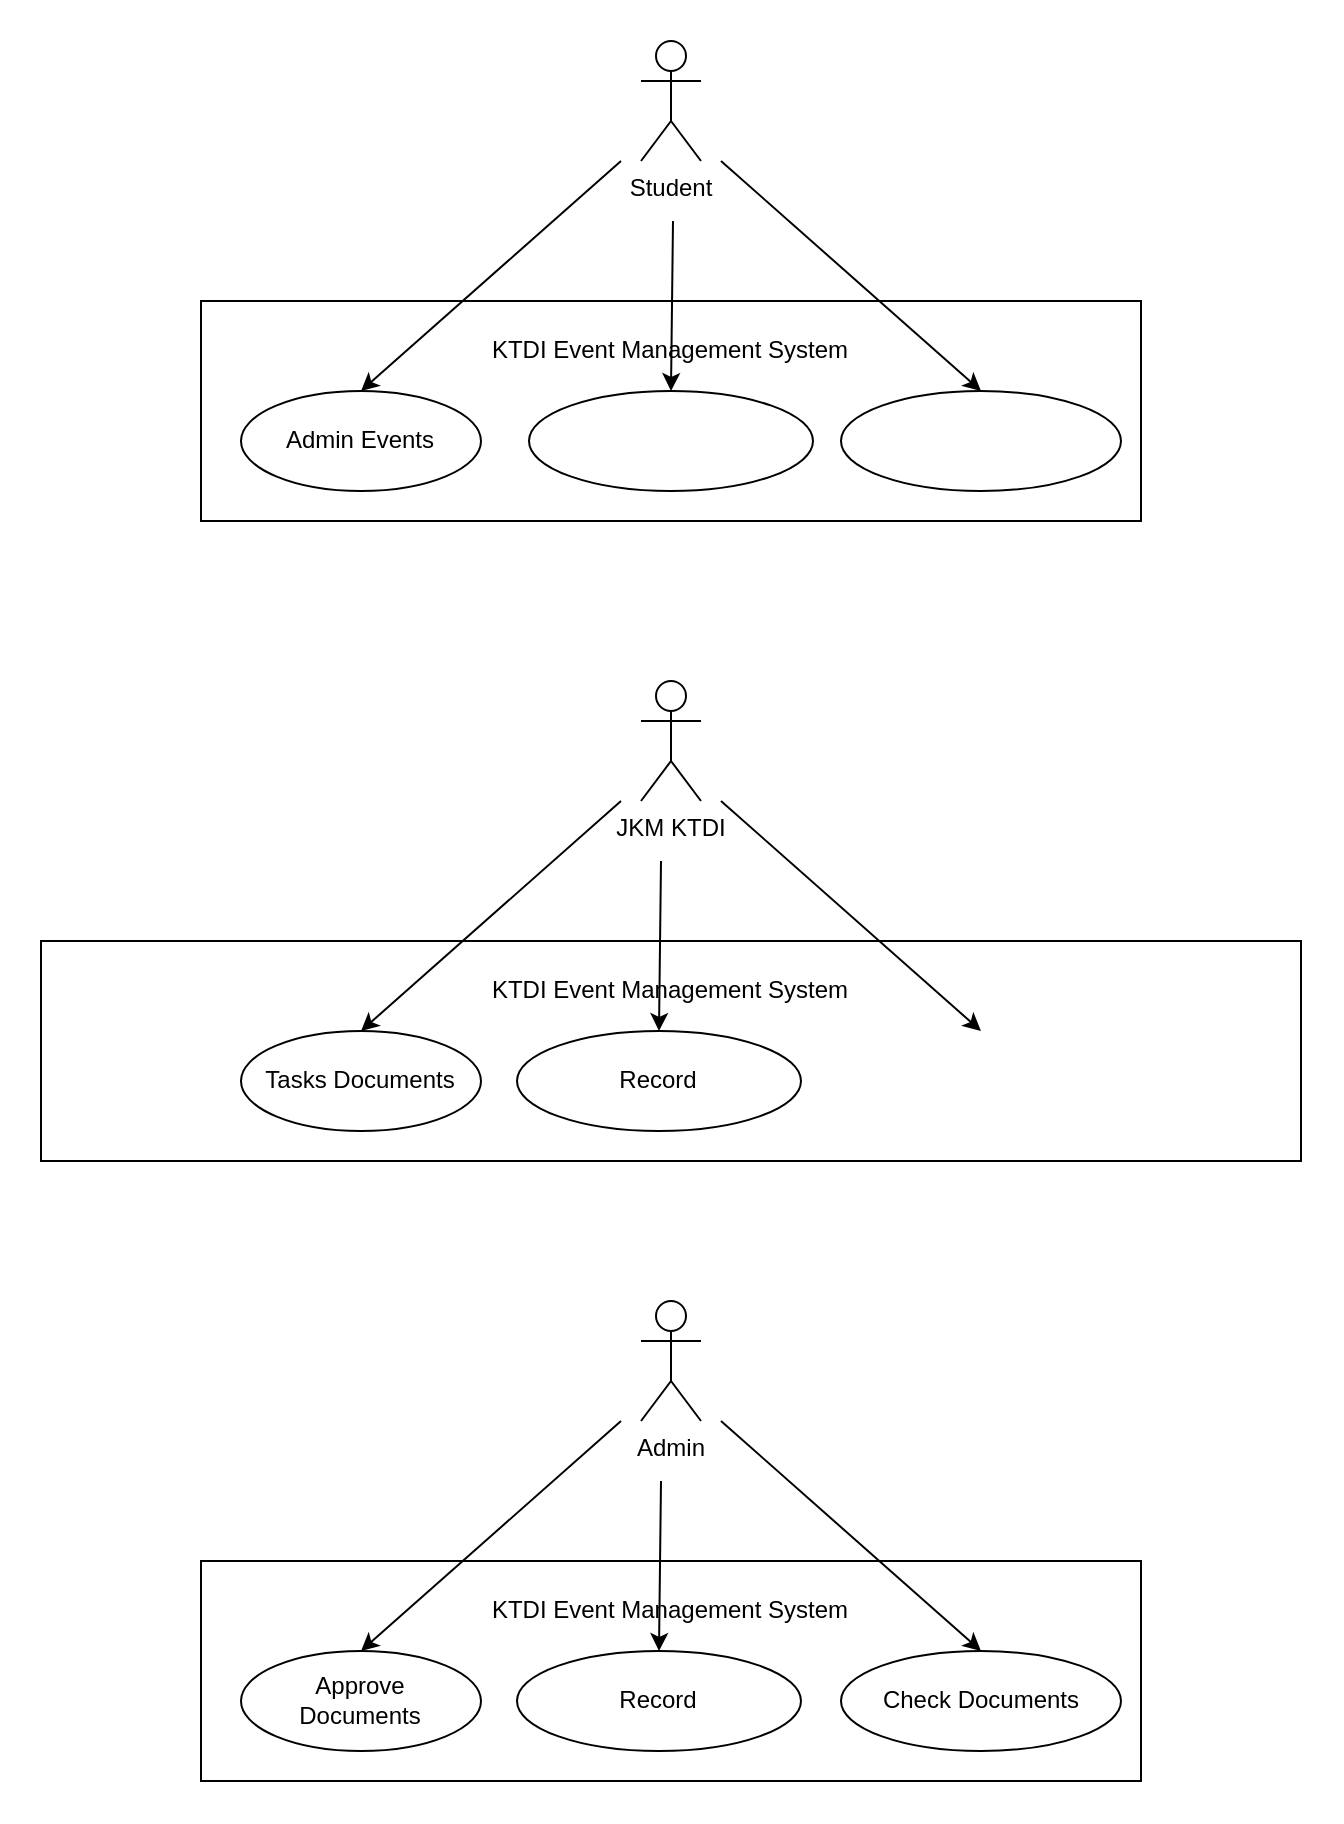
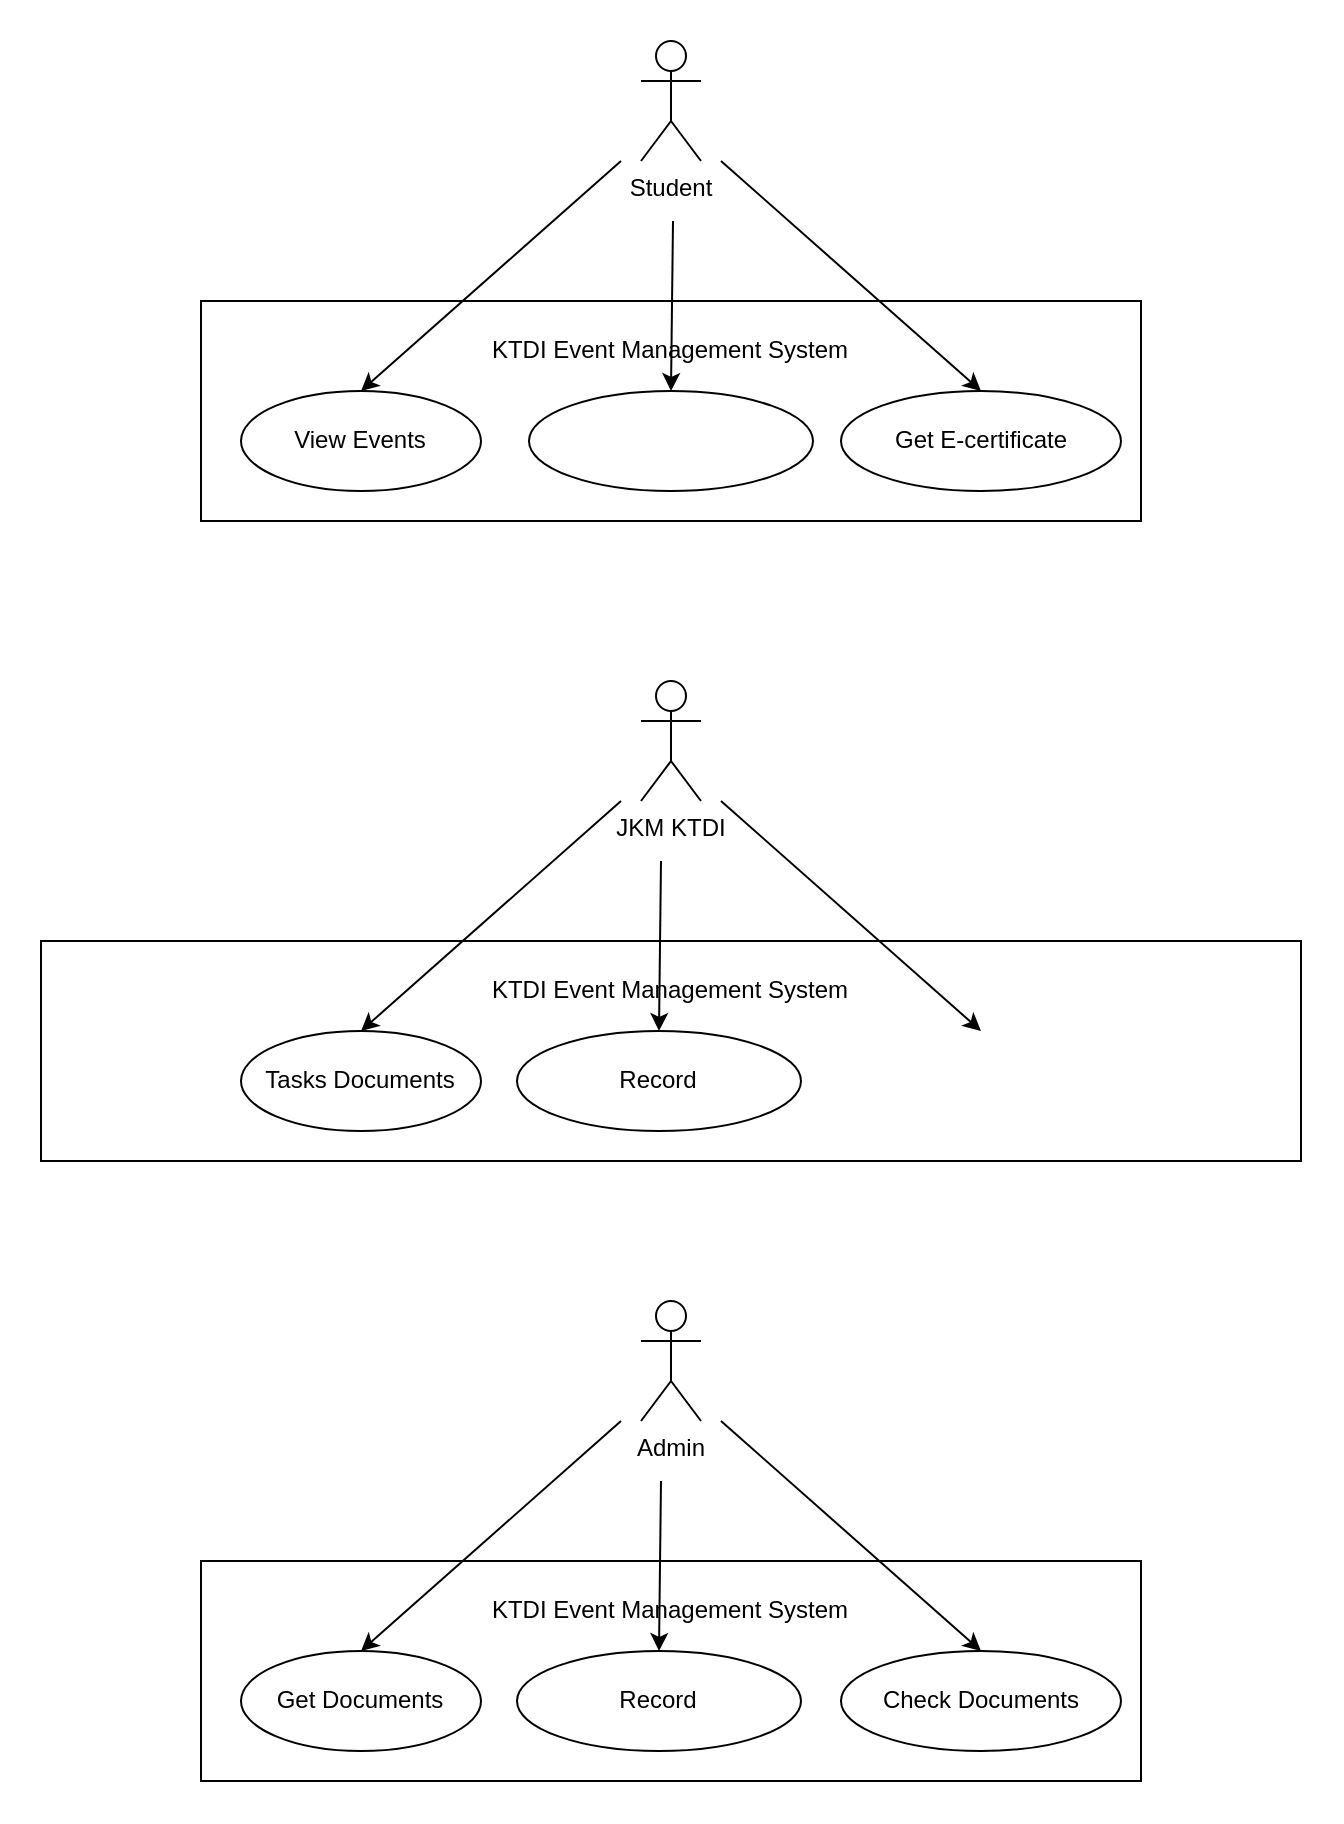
node "Admin Events": label "Admin Events" -> "View Events"
node "Get E-certificate": added
node "Approve Documents": label "Approve Documents" -> "Get Documents"
